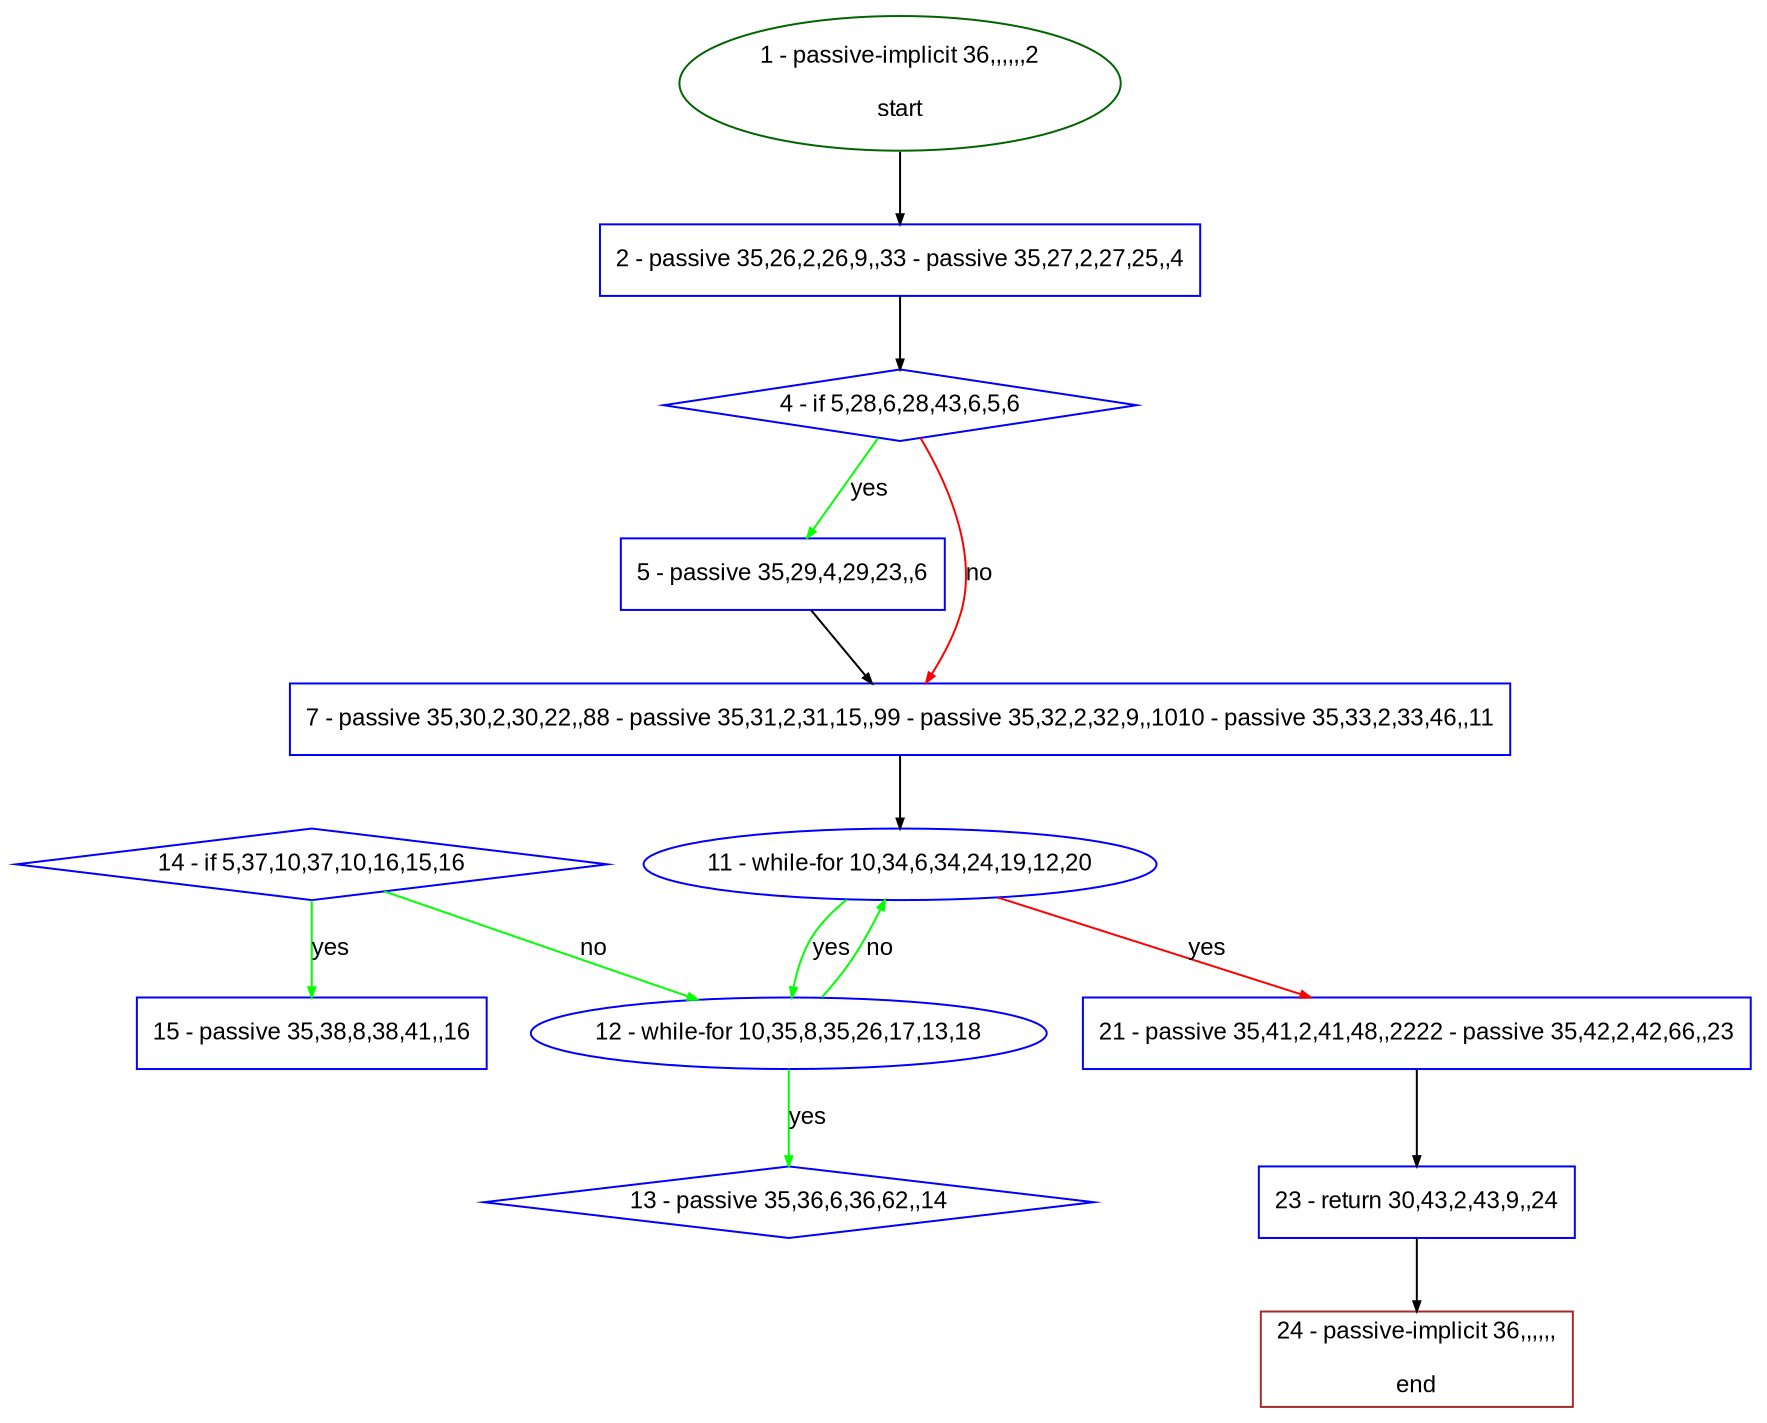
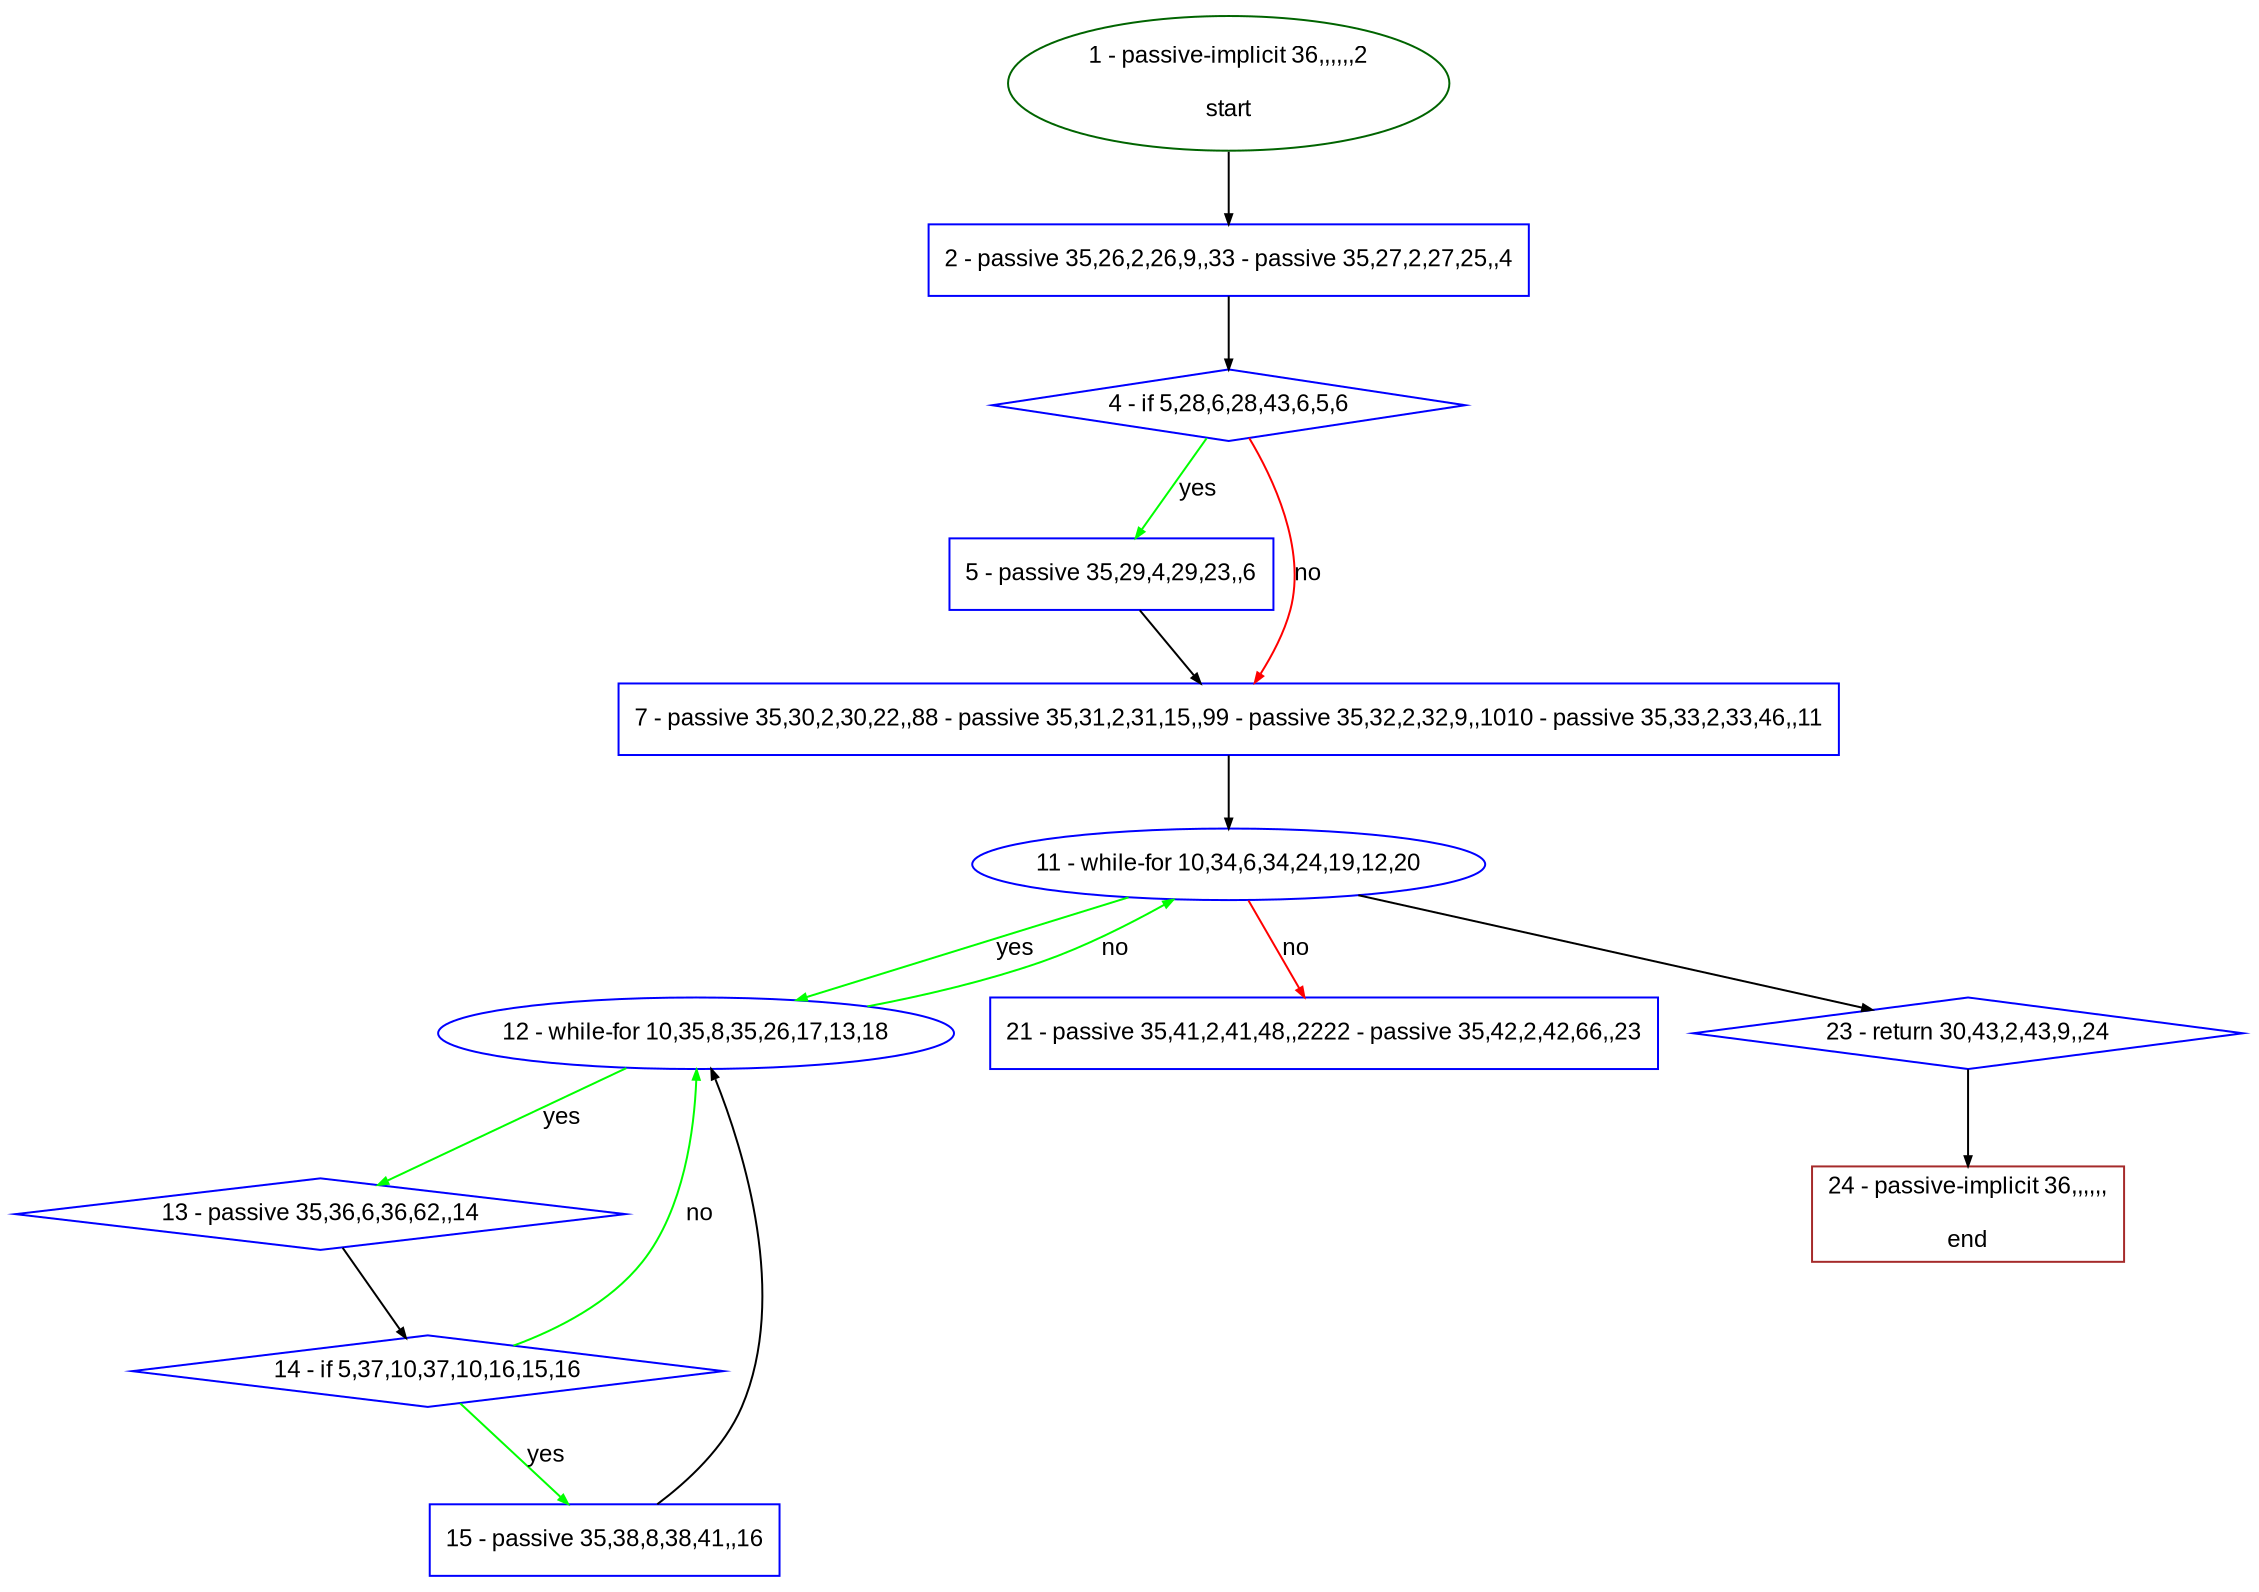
edge "11 - while-for 10,34,6,34,24,19,12,20" -> "21 - passive 35,41,2,41,48,,2222 - passive 35,42,2,42,66,,23": label "yes" -> "no"
edge "21 - passive 35,41,2,41,48,,2222 - passive 35,42,2,42,66,,23" -> "23 - return 30,43,2,43,9,,24": now "11 - while-for 10,34,6,34,24,19,12,20" -> "23 - return 30,43,2,43,9,,24"
node "23 - return 30,43,2,43,9,,24": shape box -> diamond
edge "13 - passive 35,36,6,36,62,,14" -> "14 - if 5,37,10,37,10,16,15,16": added
edge "15 - passive 35,38,8,38,41,,16" -> "12 - while-for 10,35,8,35,26,17,13,18": added
